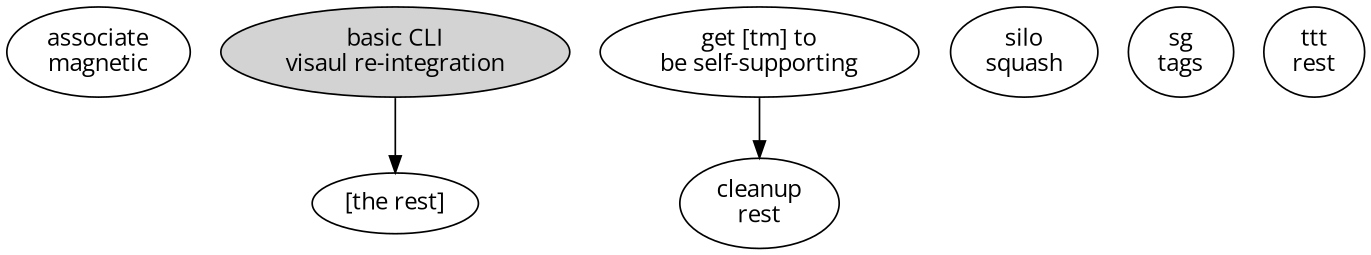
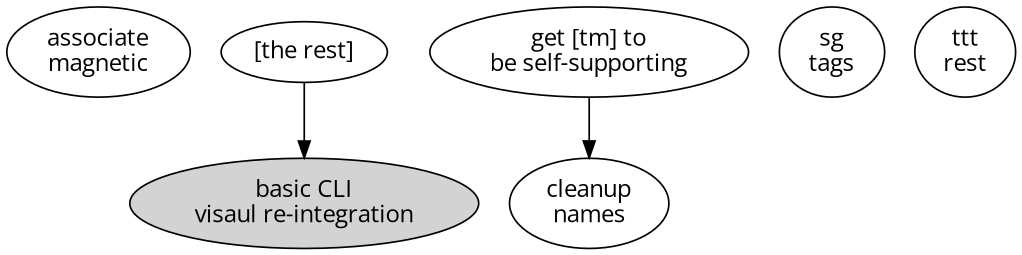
node "silo squash": removed
edge "basic CLI visaul re-integration" -> "[the rest]": reversed
node "cleanup rest": label "cleanup rest" -> "cleanup names"
